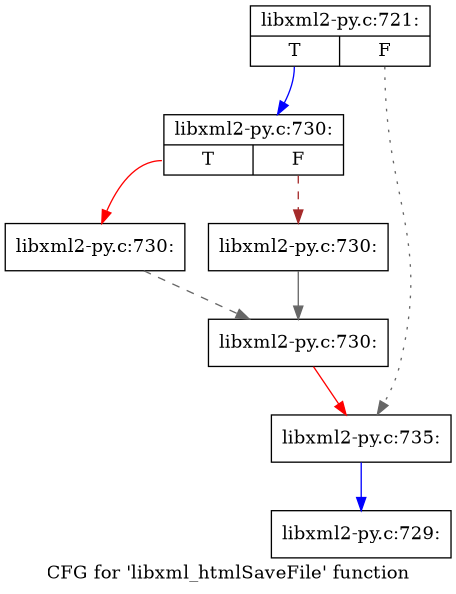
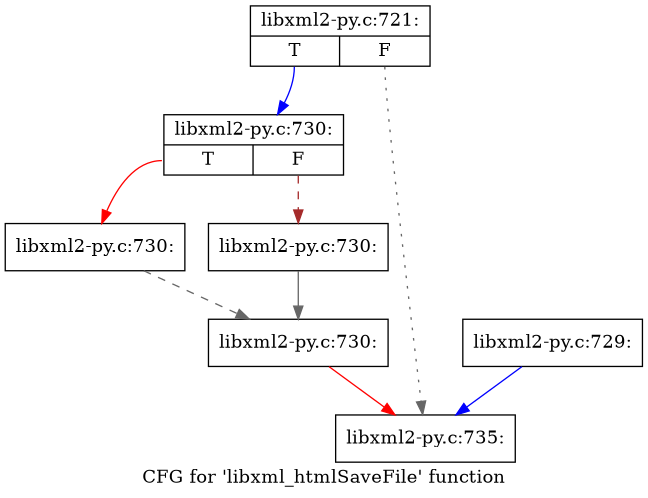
edge "libxml2-py.c:735:" -> "libxml2-py.c:729:": reversed
